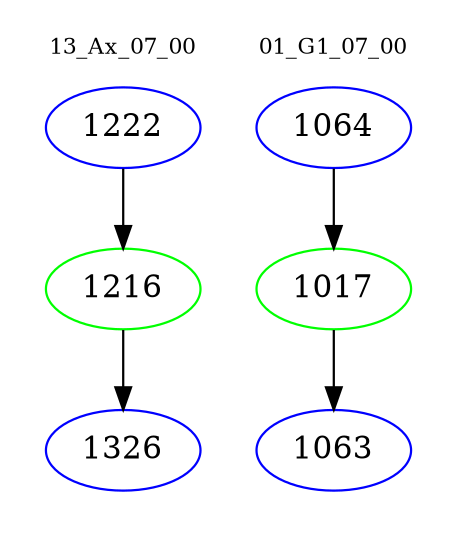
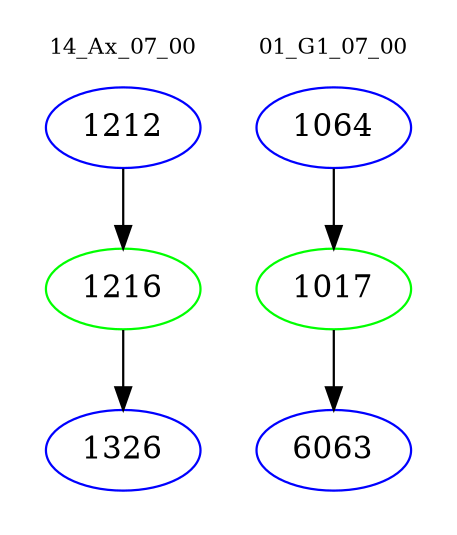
cluster "13_Ax_07_00": label "13_Ax_07_00" -> "14_Ax_07_00"
node "1222": label "1222" -> "1212"
node "1063": label "1063" -> "6063"
